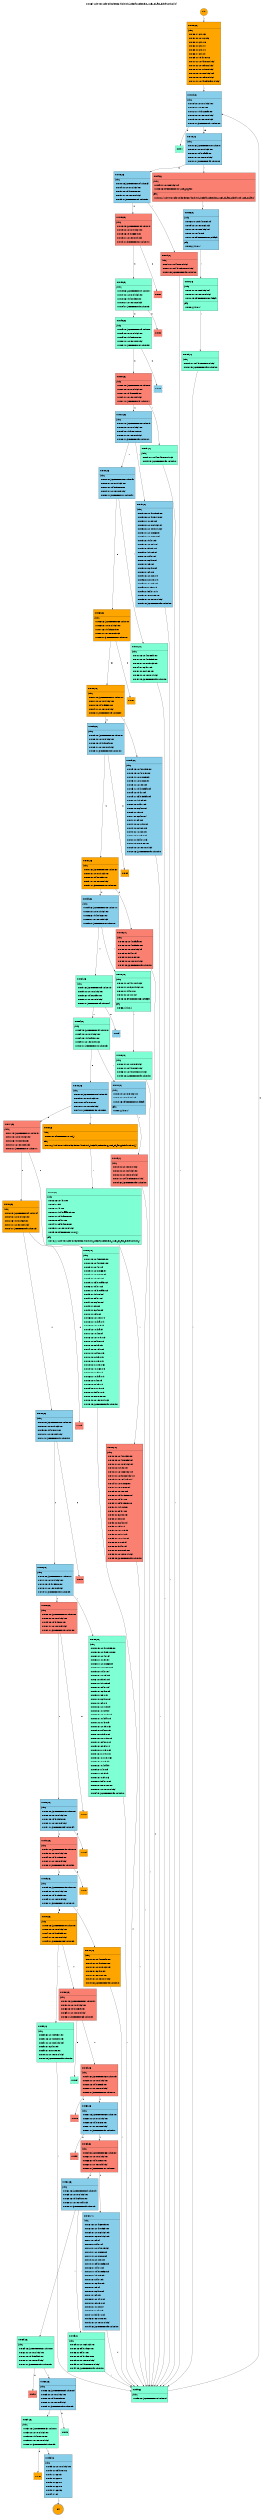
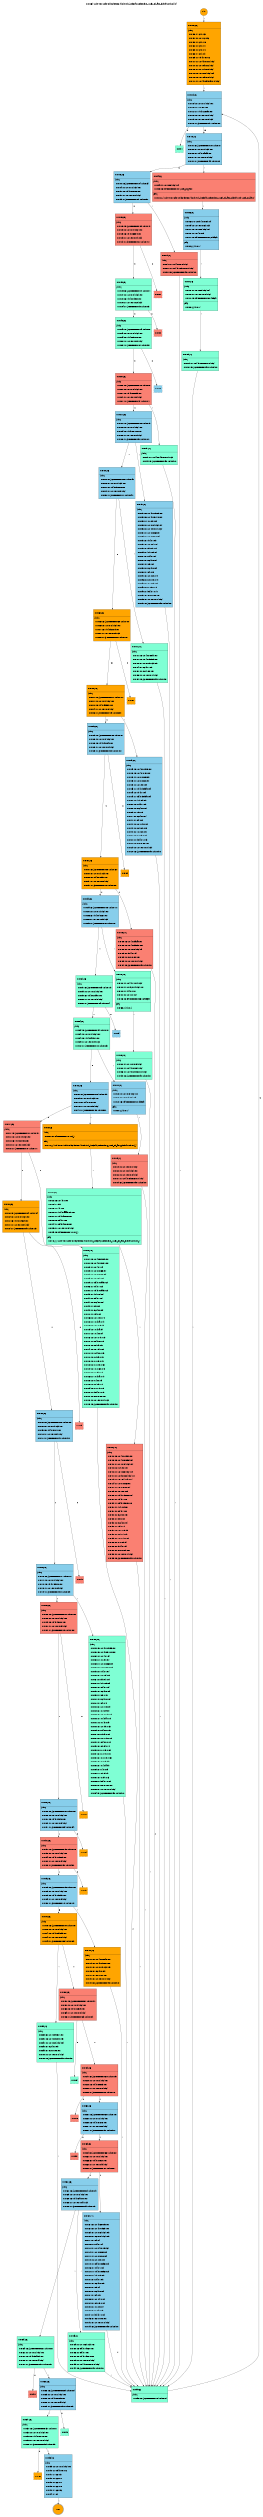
node "Exit": label "Exit" -> "Users"
